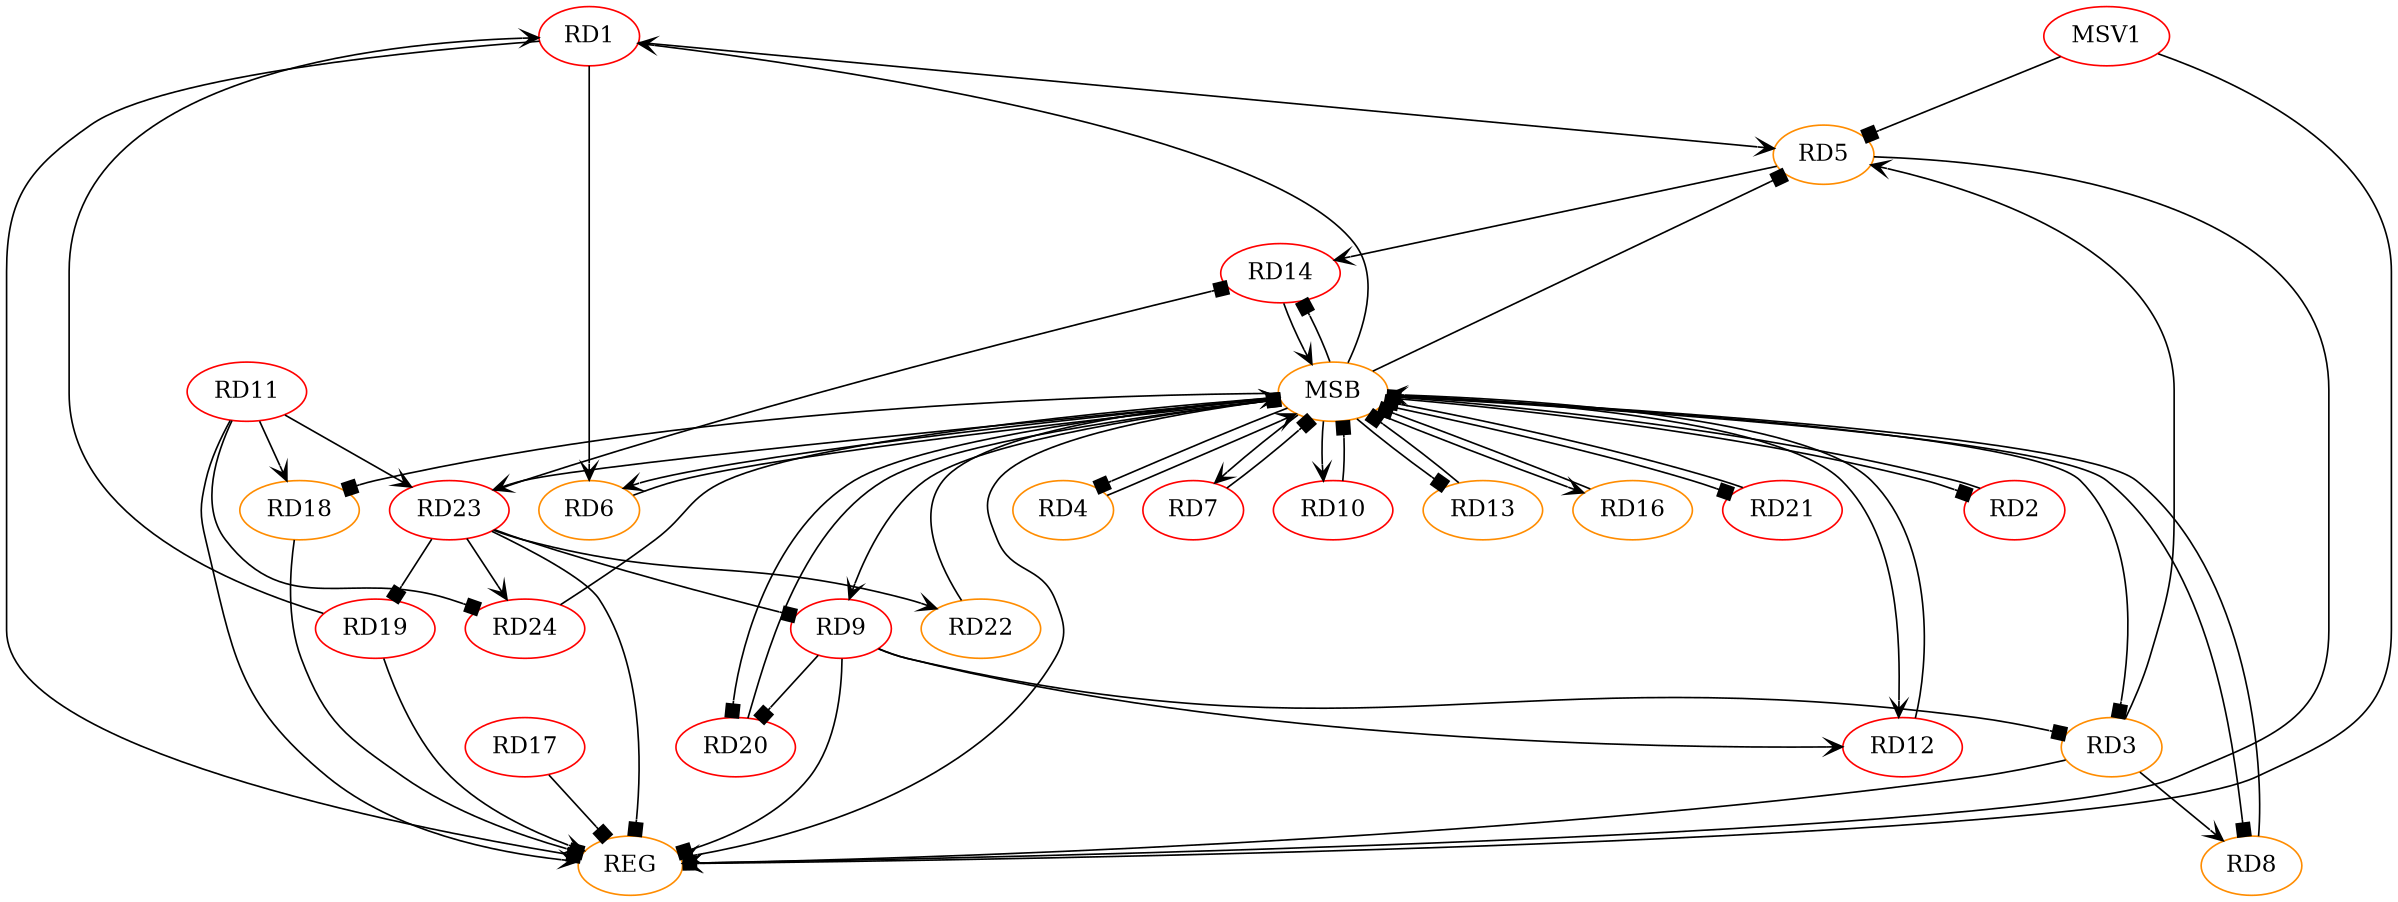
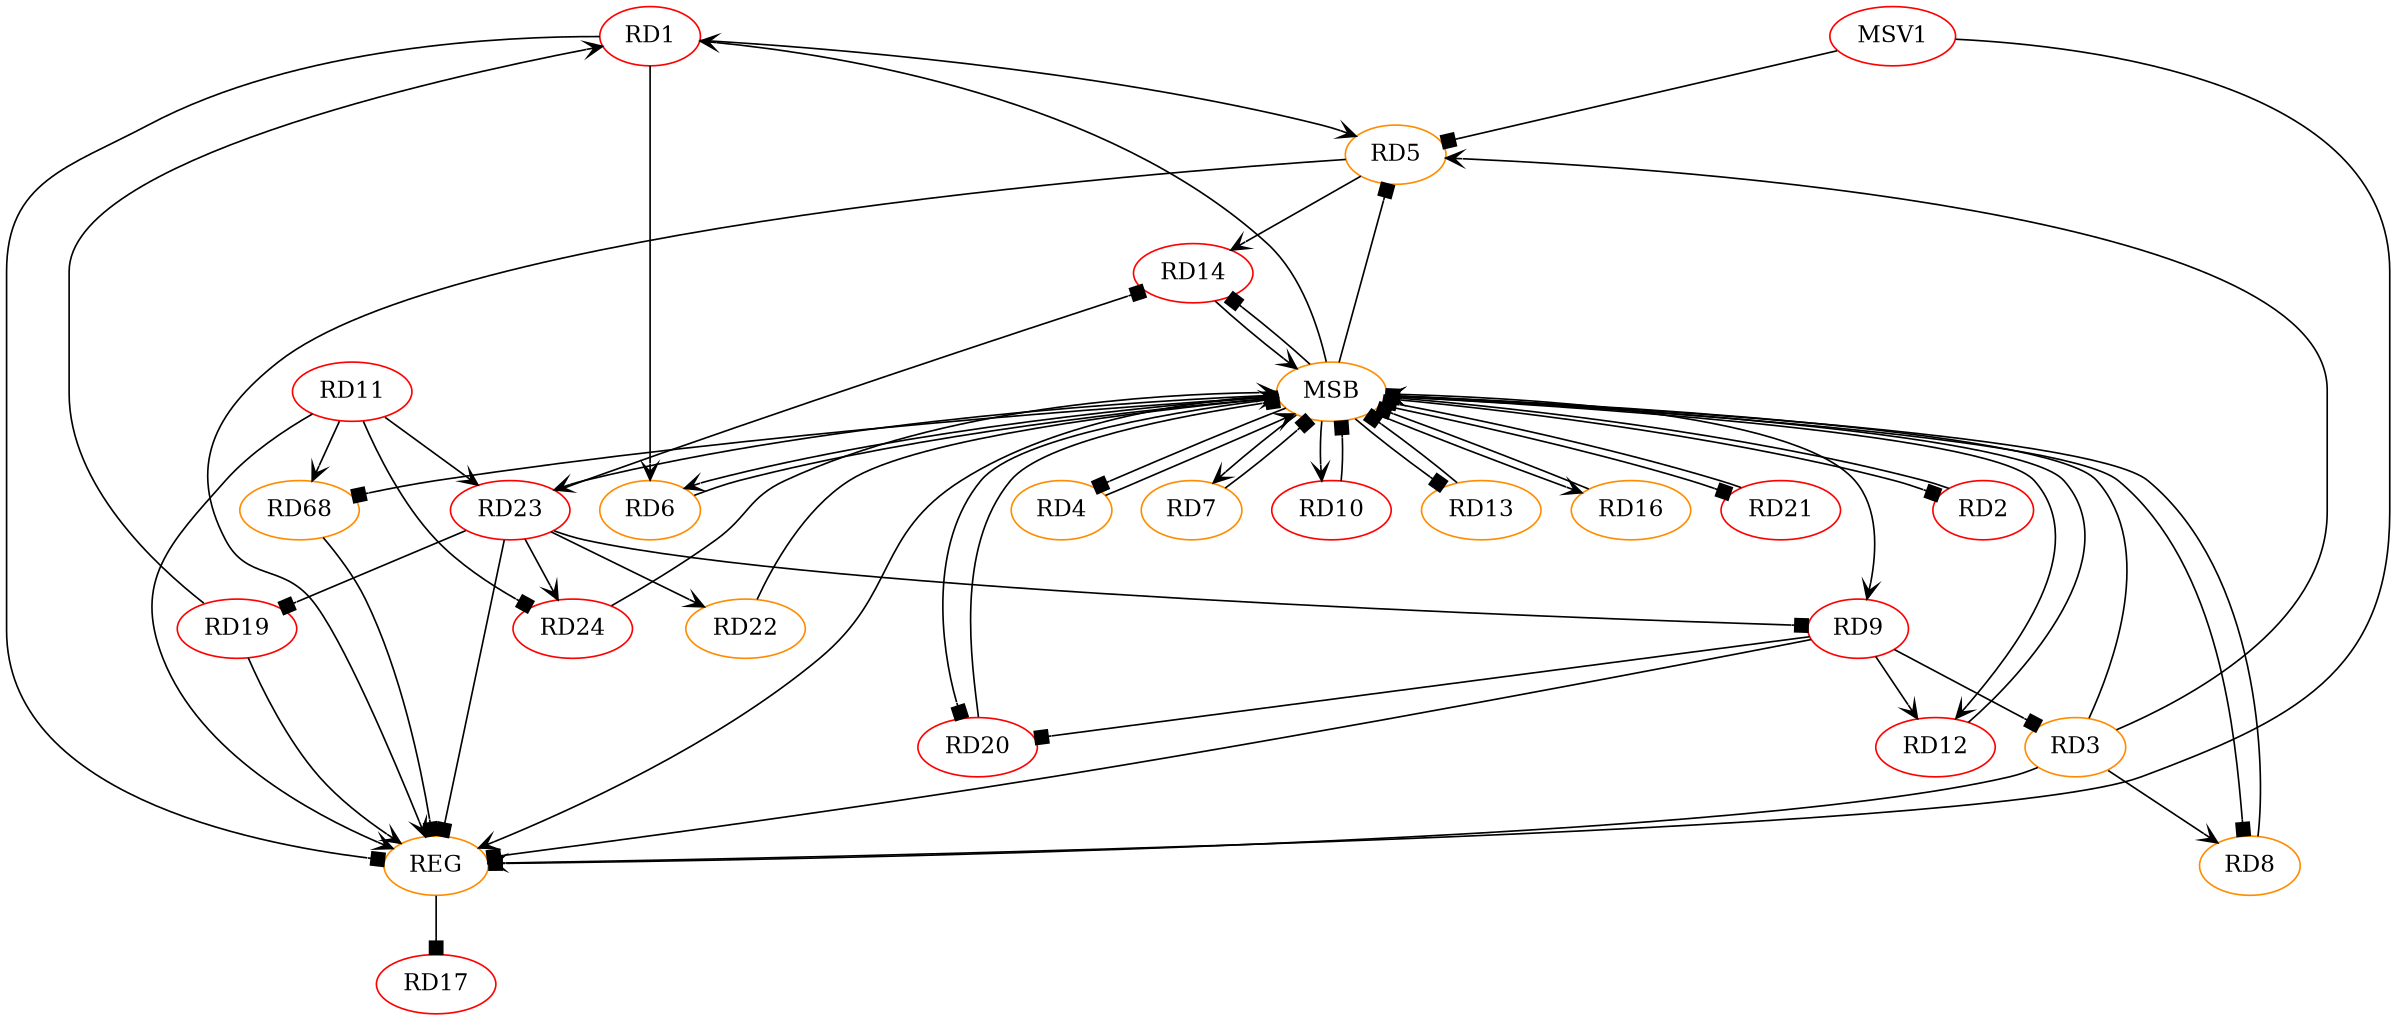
edge "MSB" -> "RD3": reversed
node "RD18": label "RD18" -> "RD68"
node "RD7": color red -> darkorange
edge "RD17" -> "REG": reversed
